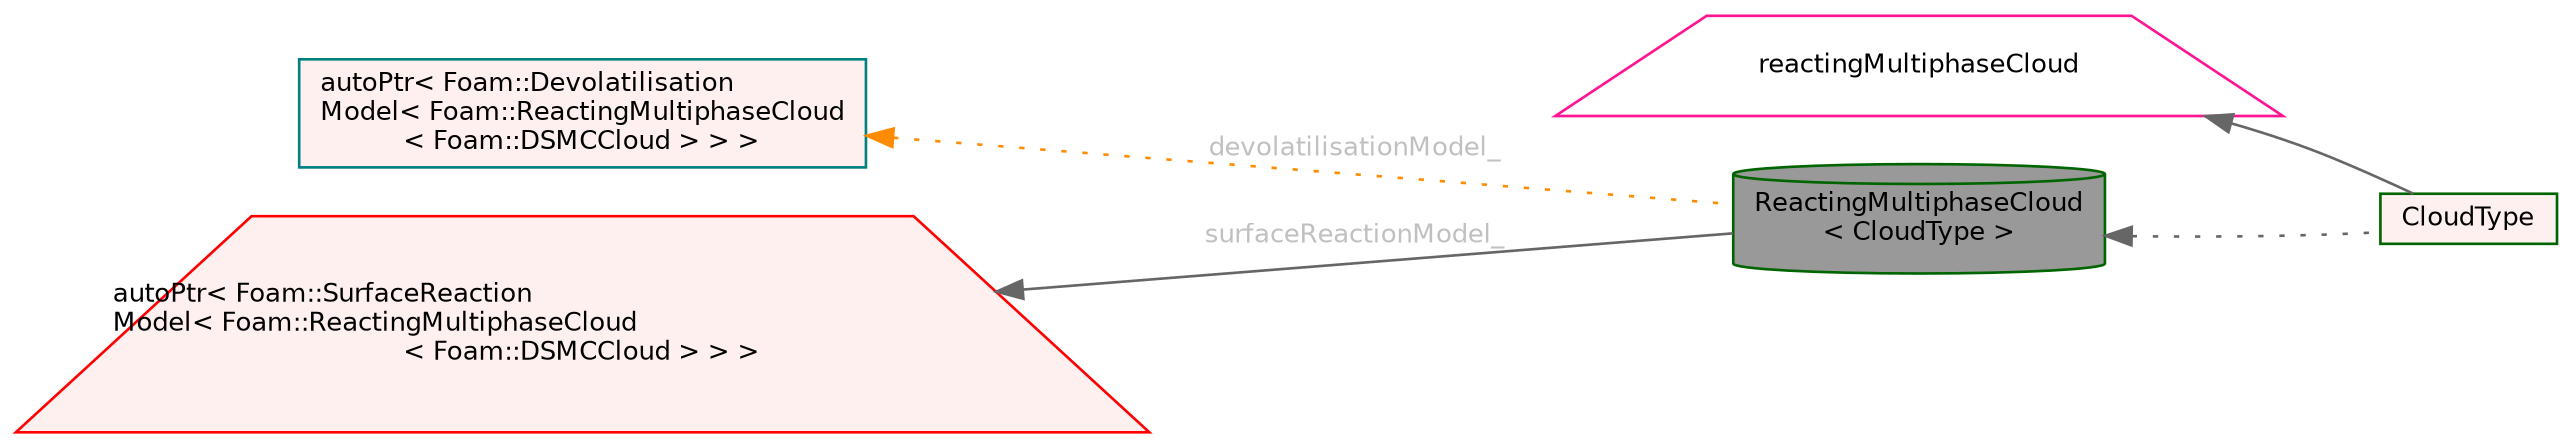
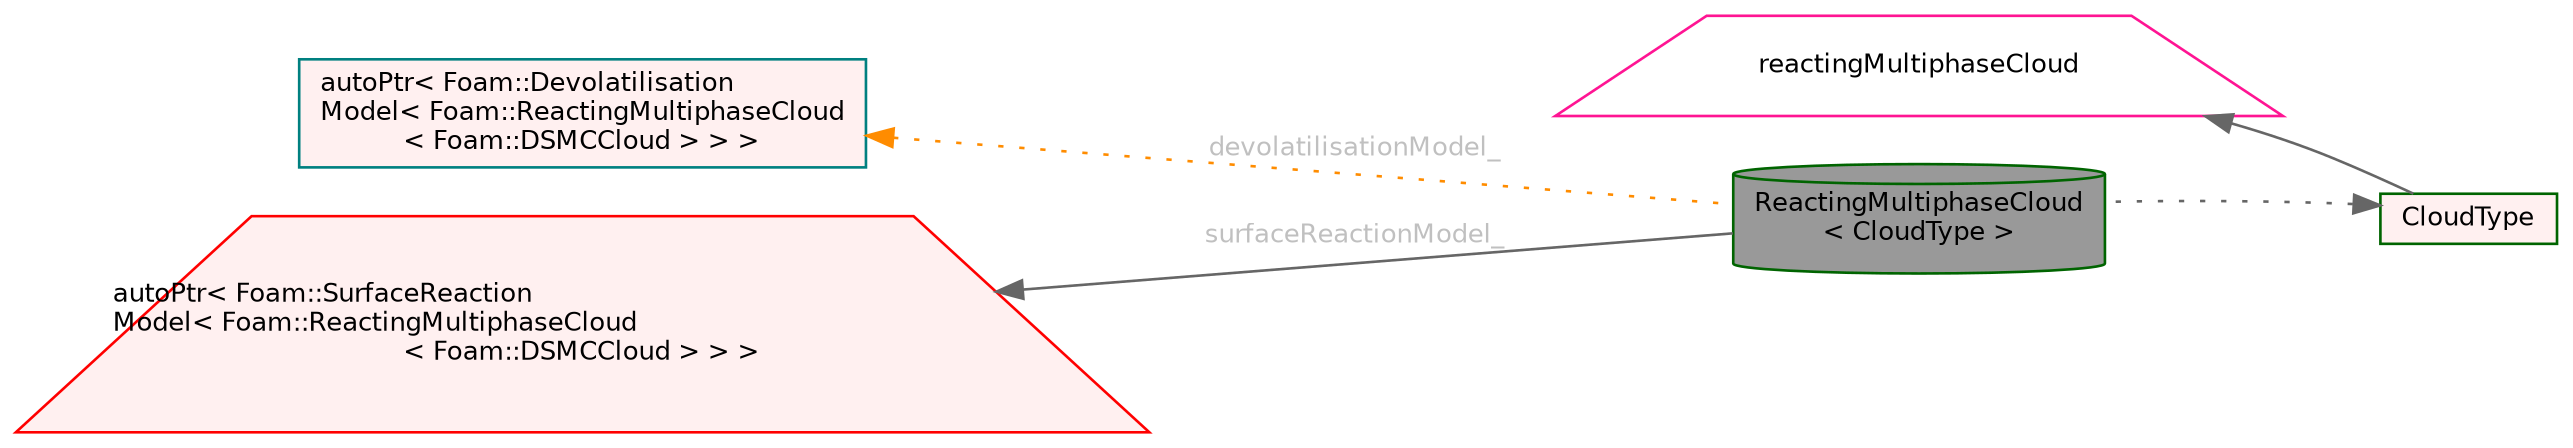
edge "CloudType" -> "ReactingMultiphaseCloud < CloudType >": reversed
